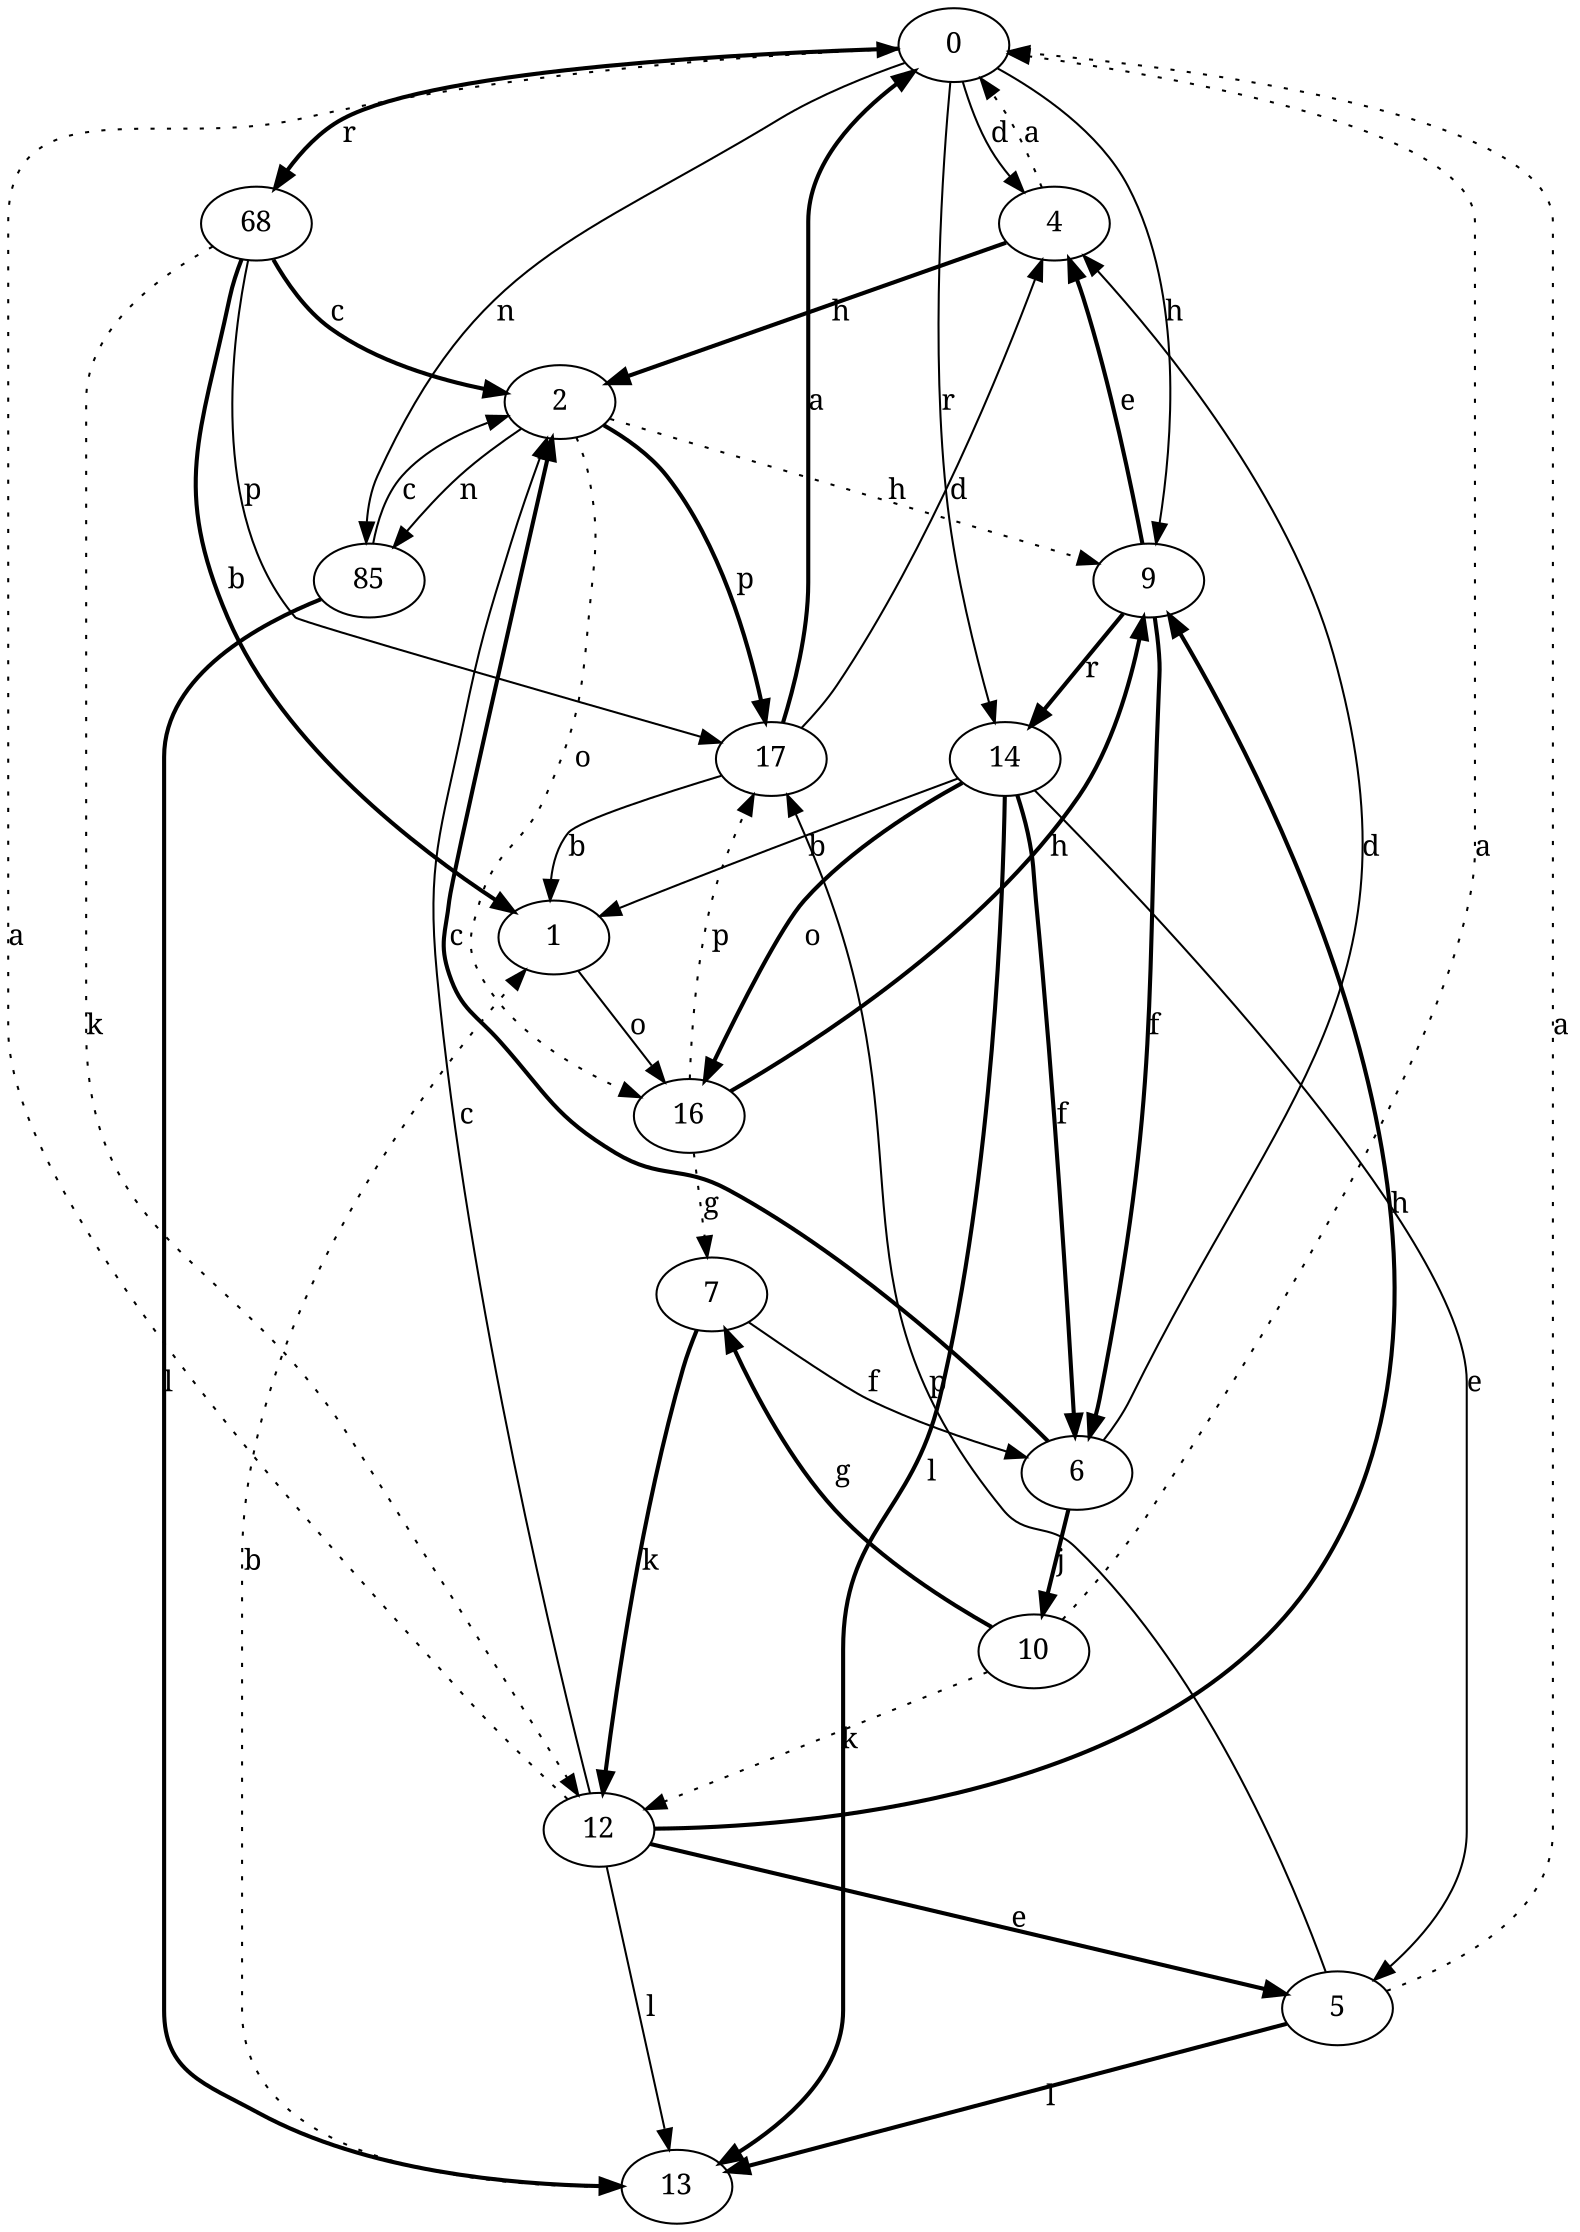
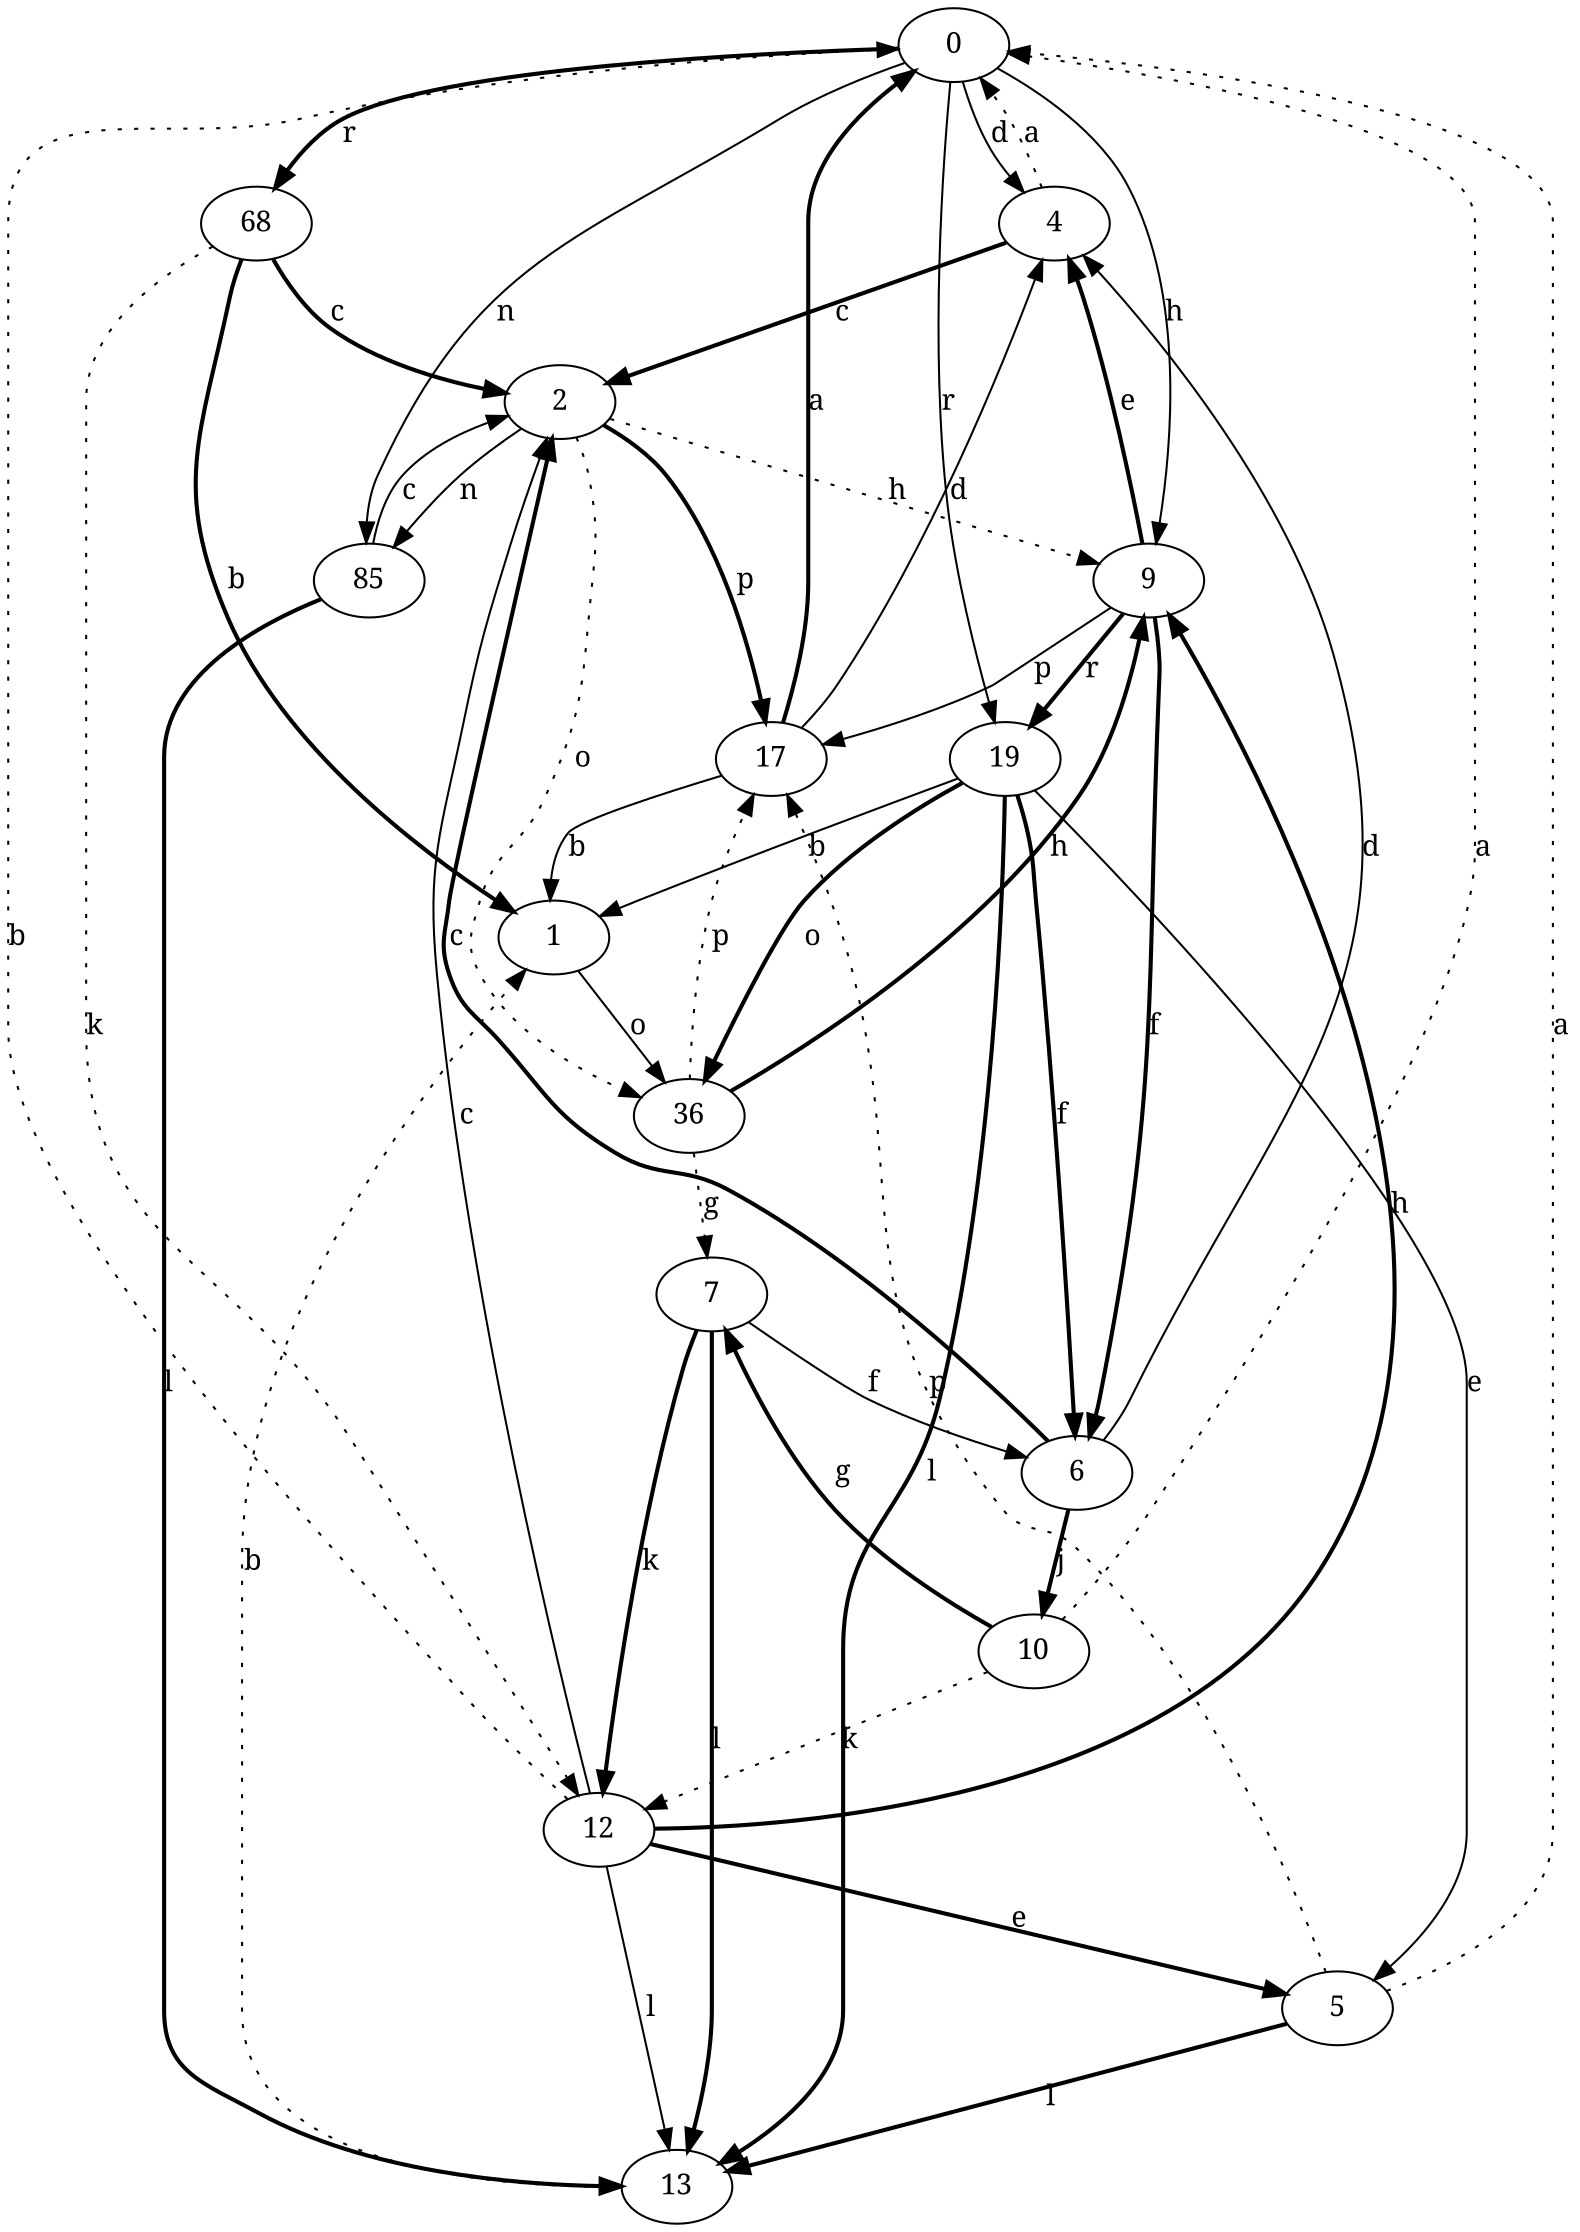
edge "4" -> "2": label "h" -> "c"
edge "68" -> "17": now "9" -> "17"
node "14": label "14" -> "19"
edge "12" -> "0": label "a" -> "b"
node "16": label "16" -> "36"
edge "5" -> "17": style solid -> dotted
edge "7" -> "13": added, label "l"
